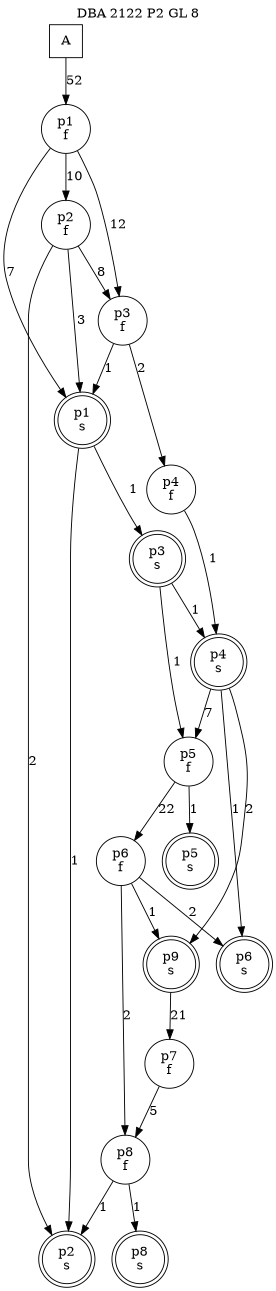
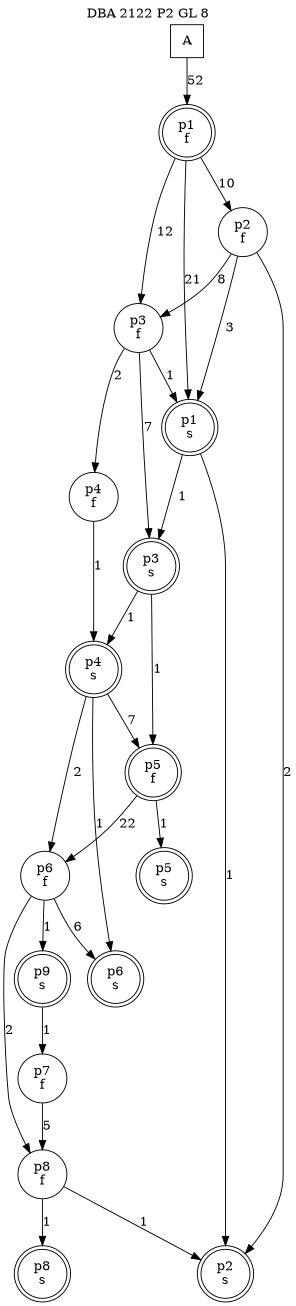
node "p1 f": shape circle -> doublecircle
edge "p1 f" -> "p1 s": label "7" -> "21"
edge "p3 f" -> "p3 s": added, label "7"
node "p5 f": shape circle -> doublecircle
edge "p4 s" -> "p9 s": now "p4 s" -> "p6 f"
edge "p6 f" -> "p6 s": label "2" -> "6"
edge "p9 s" -> "p7 f": label "21" -> "1"
